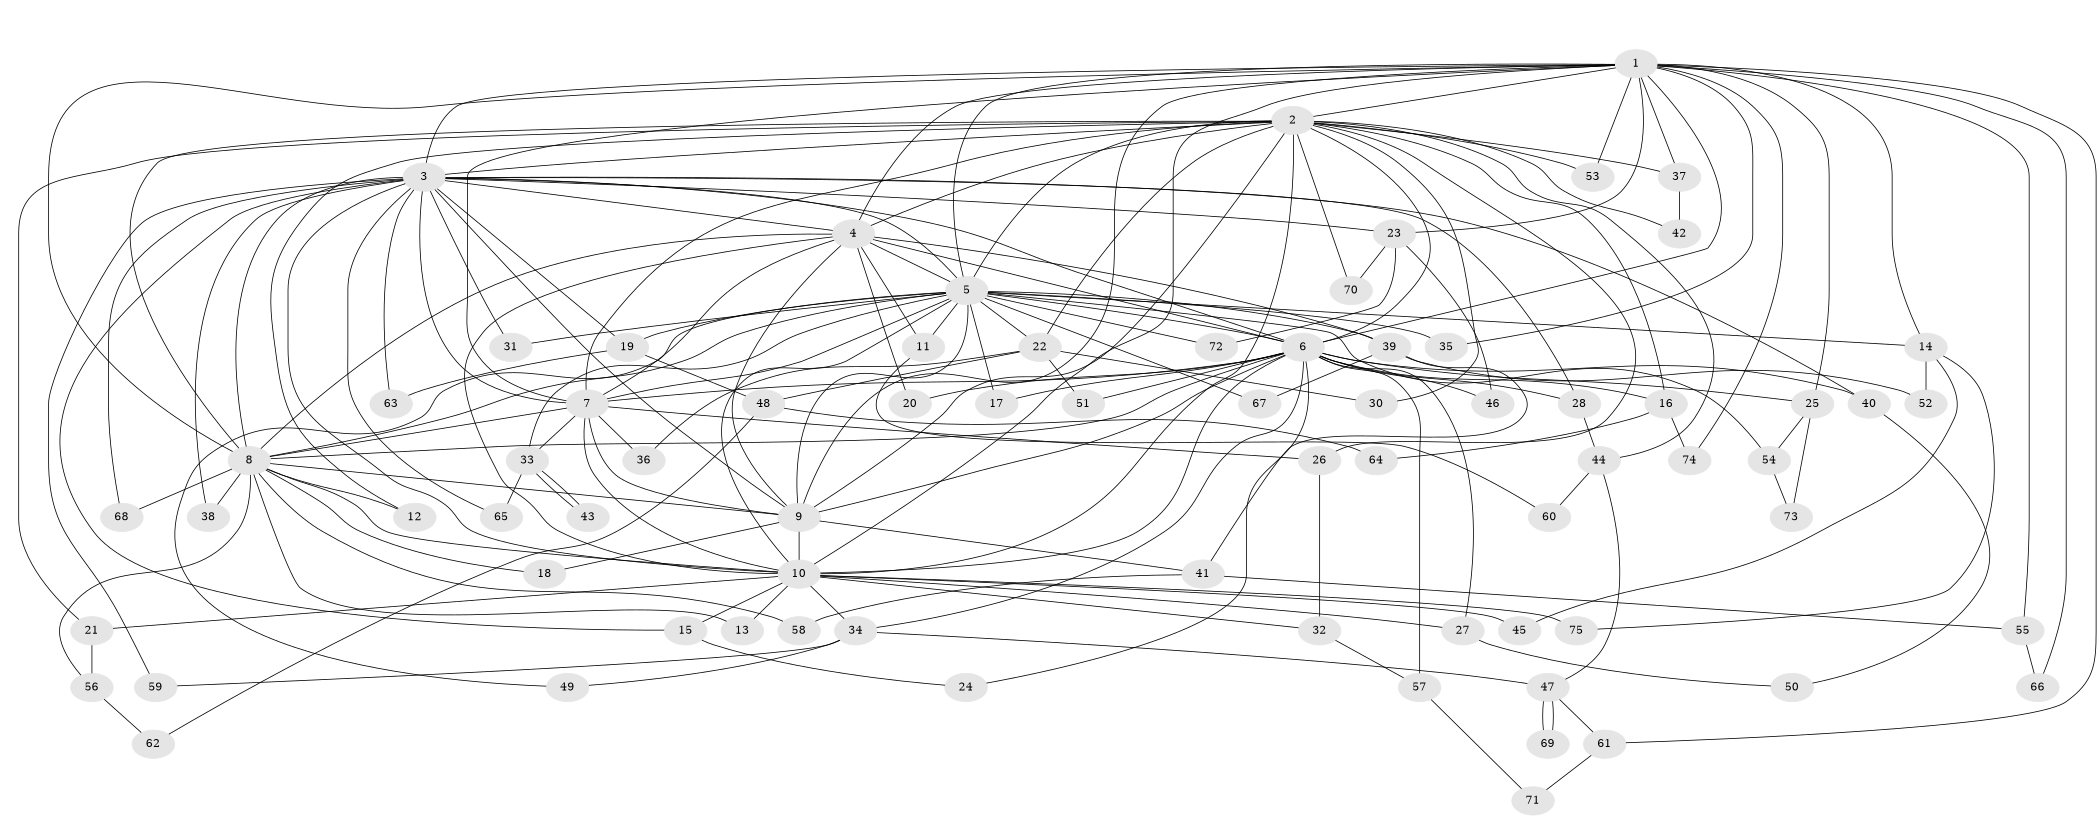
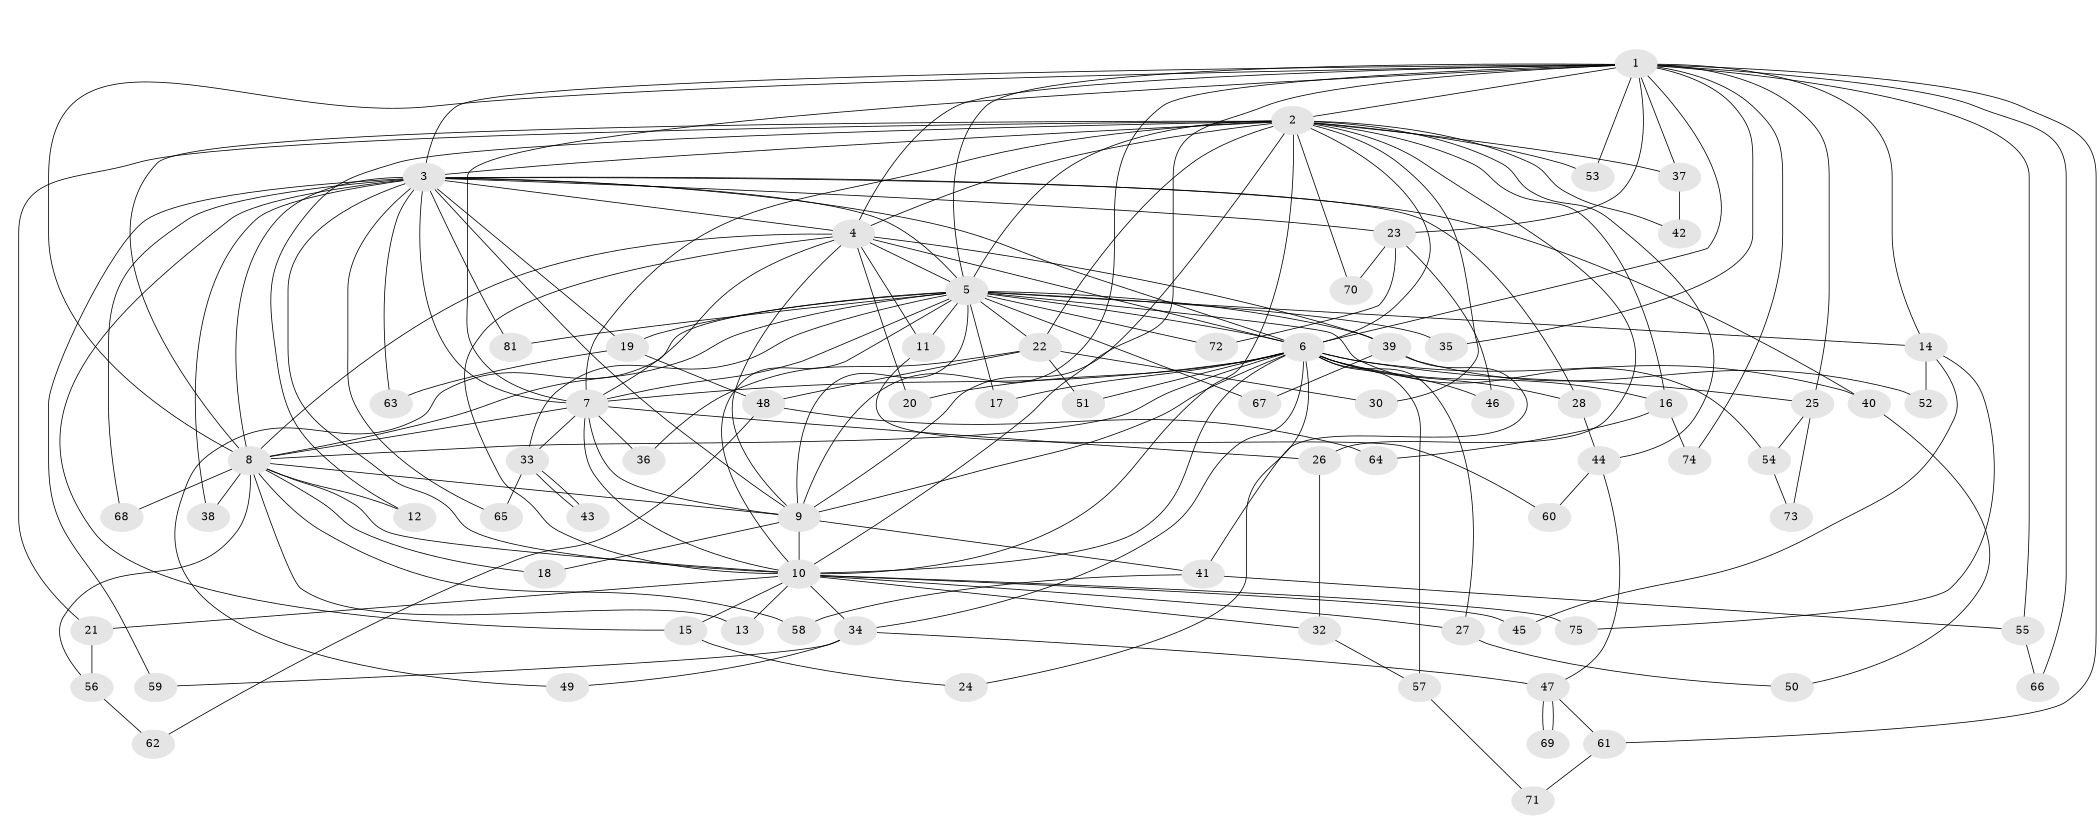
node "31": label "31" -> "81"
